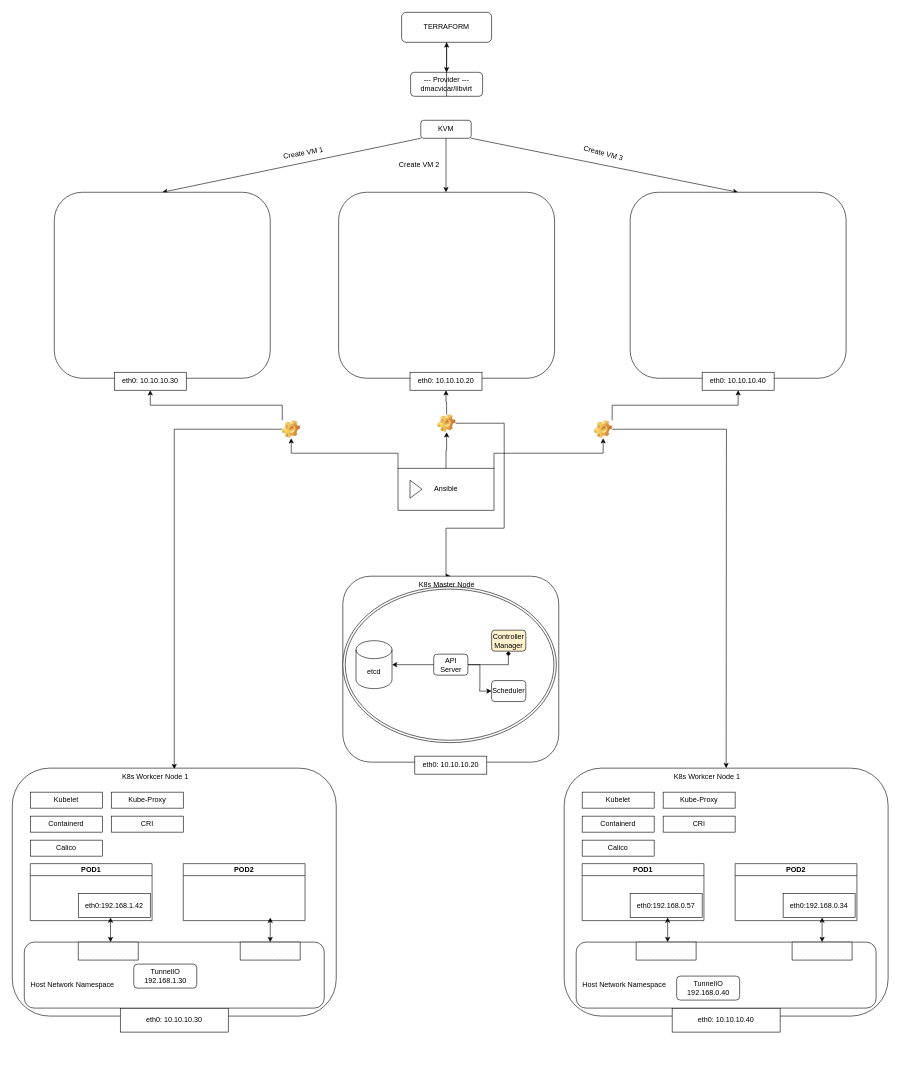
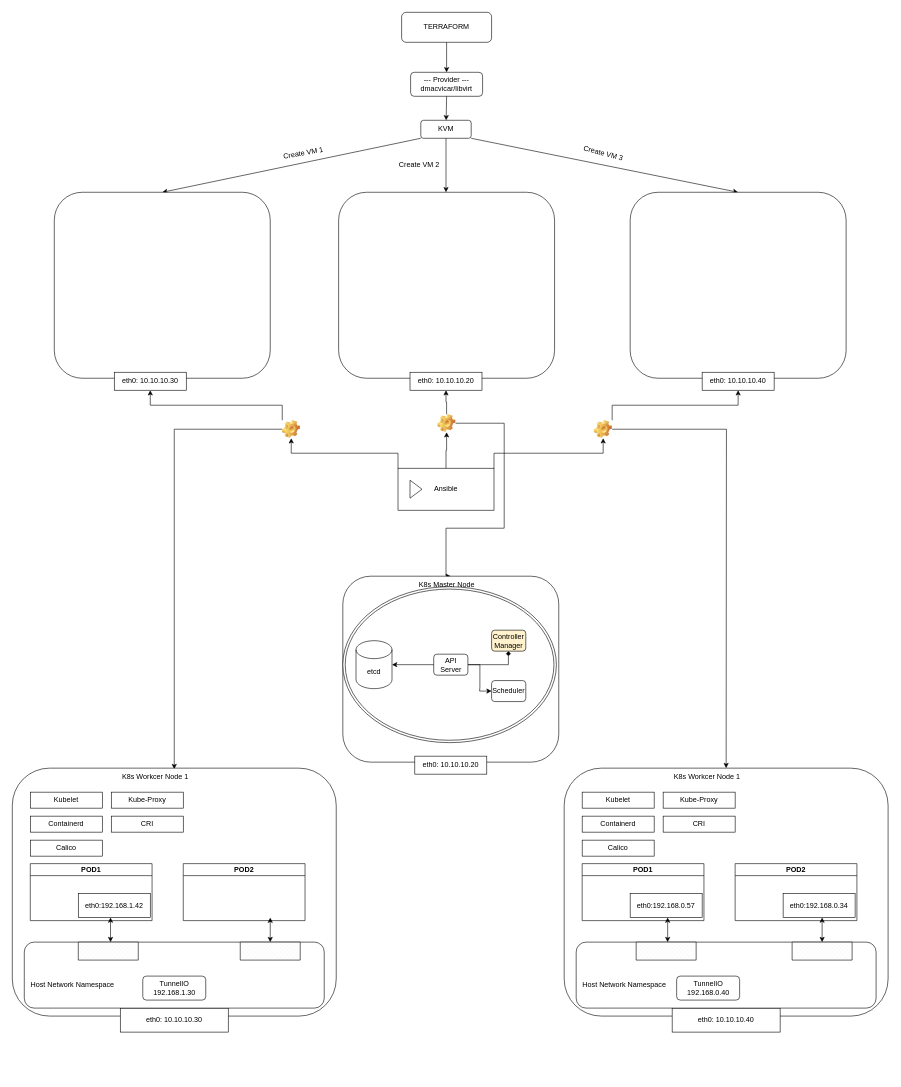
edge "--- Provider ---dmacvicar/libvirt" -> "TERRAFORM": now "--- Provider ---dmacvicar/libvirt" -> "KVM"
node "TunnelIO 192.168.1.30": moved (165, 976) -> (174, 988)
